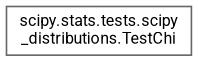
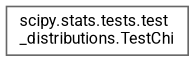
node "scipy.stats.tests.scipy _distributions.TestChi": label "scipy.stats.tests.scipy _distributions.TestChi" -> "scipy.stats.tests.test _distributions.TestChi"
